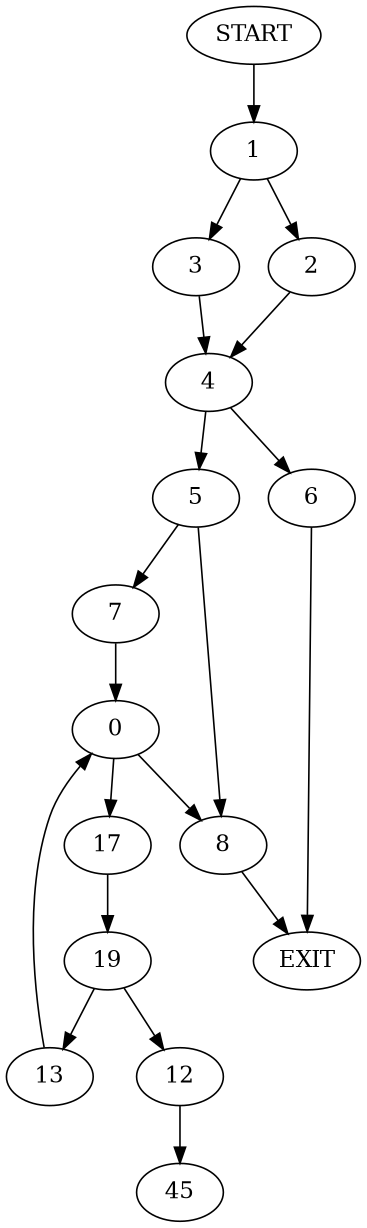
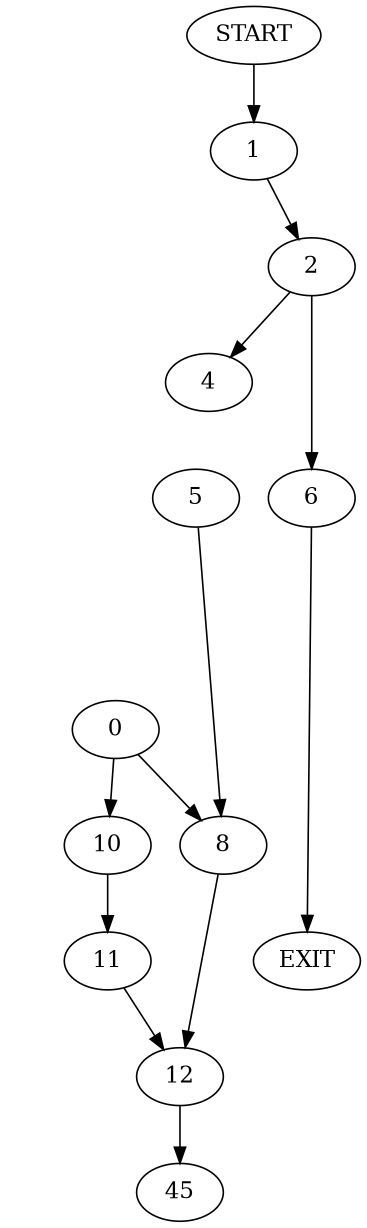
node "3": removed
edge "4" -> "5": removed
edge "4" -> "6": now "2" -> "6"
node "7": removed
node "17": label "17" -> "10"
edge "8" -> "EXIT": now "8" -> "12"
node "19": label "19" -> "11"
node "13": removed
